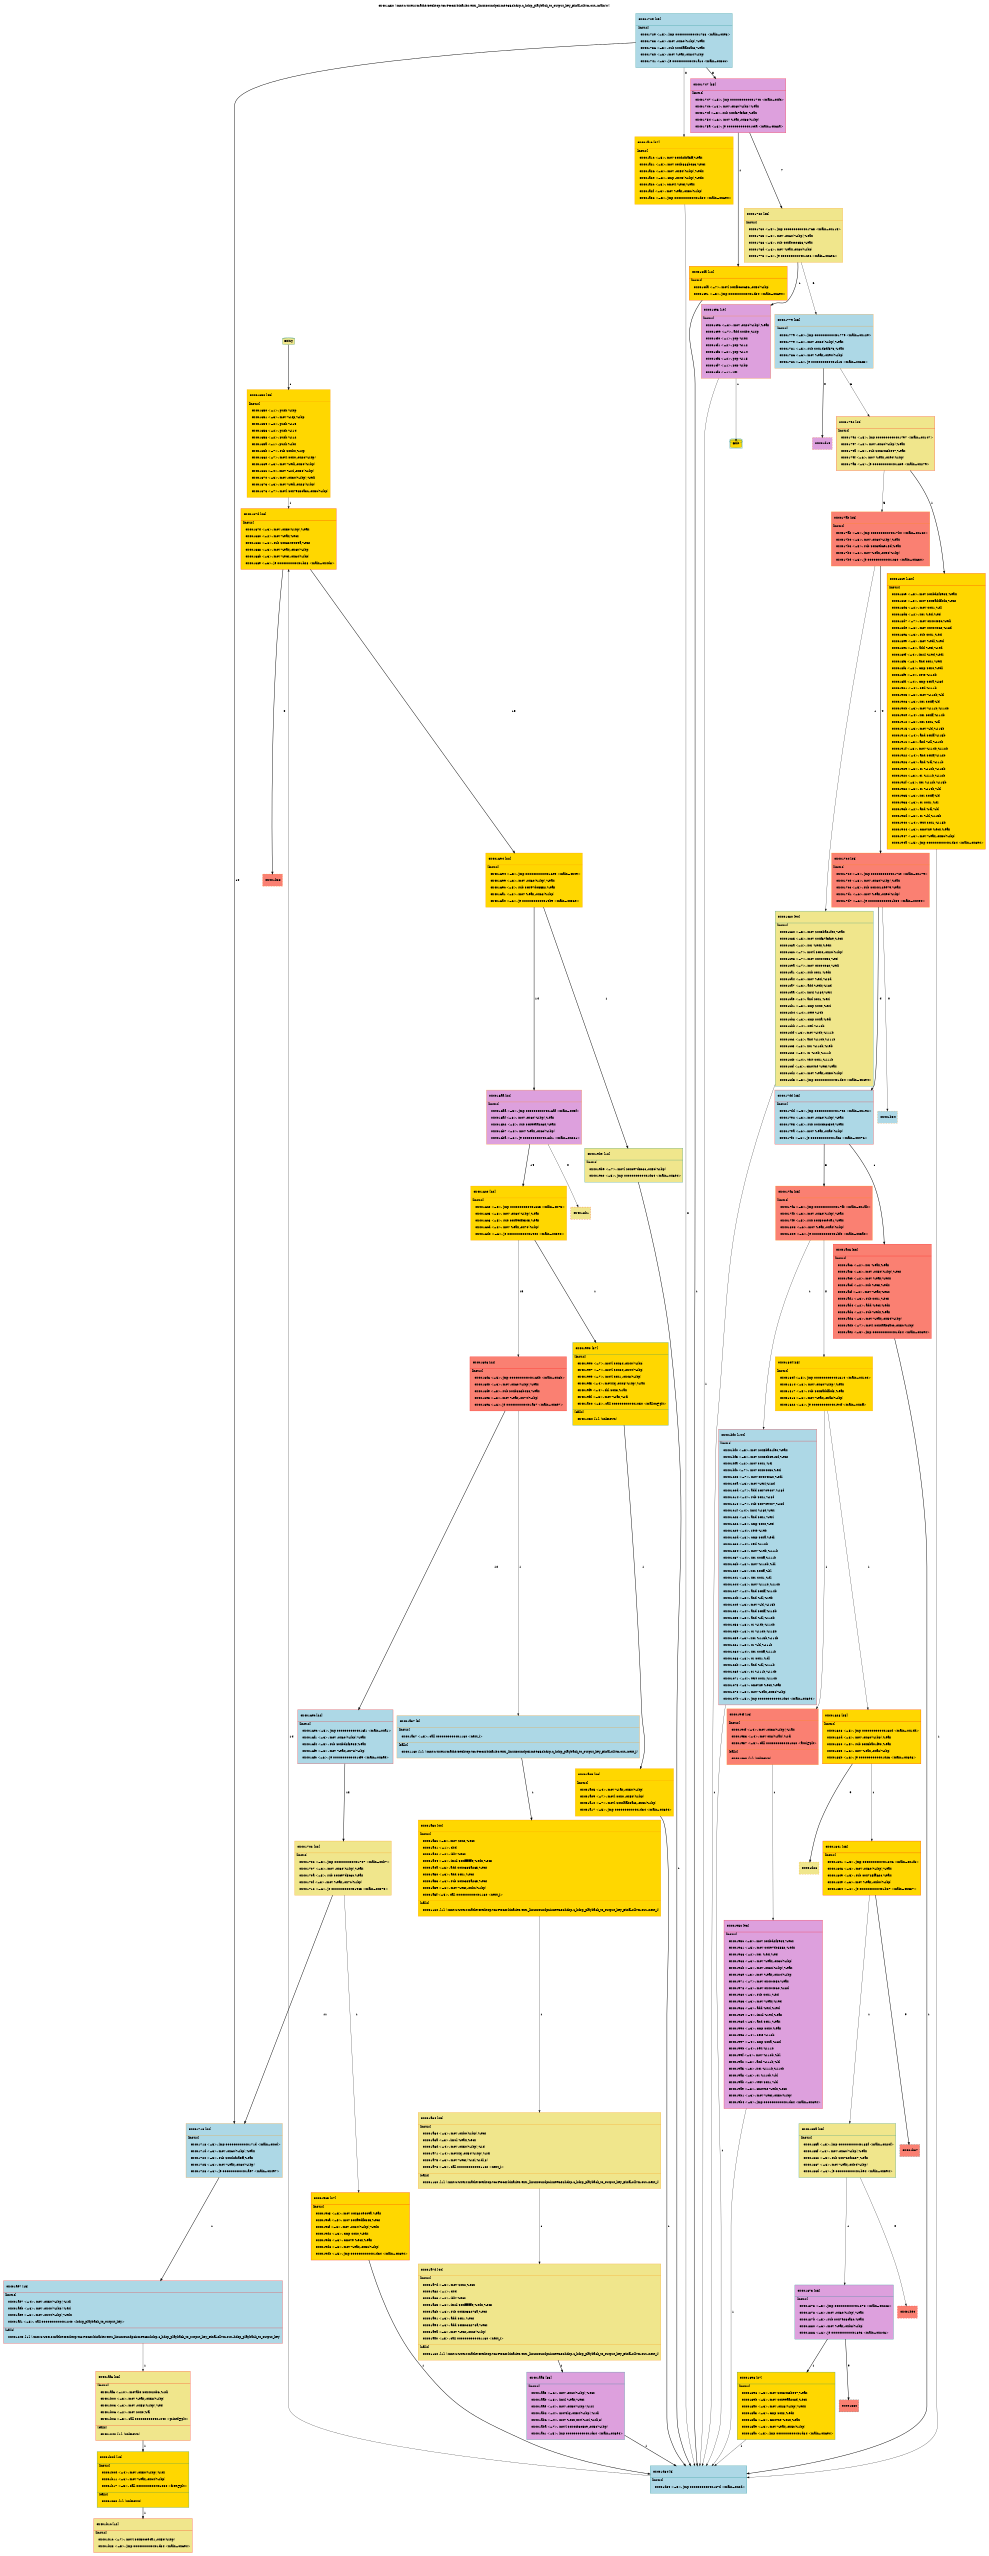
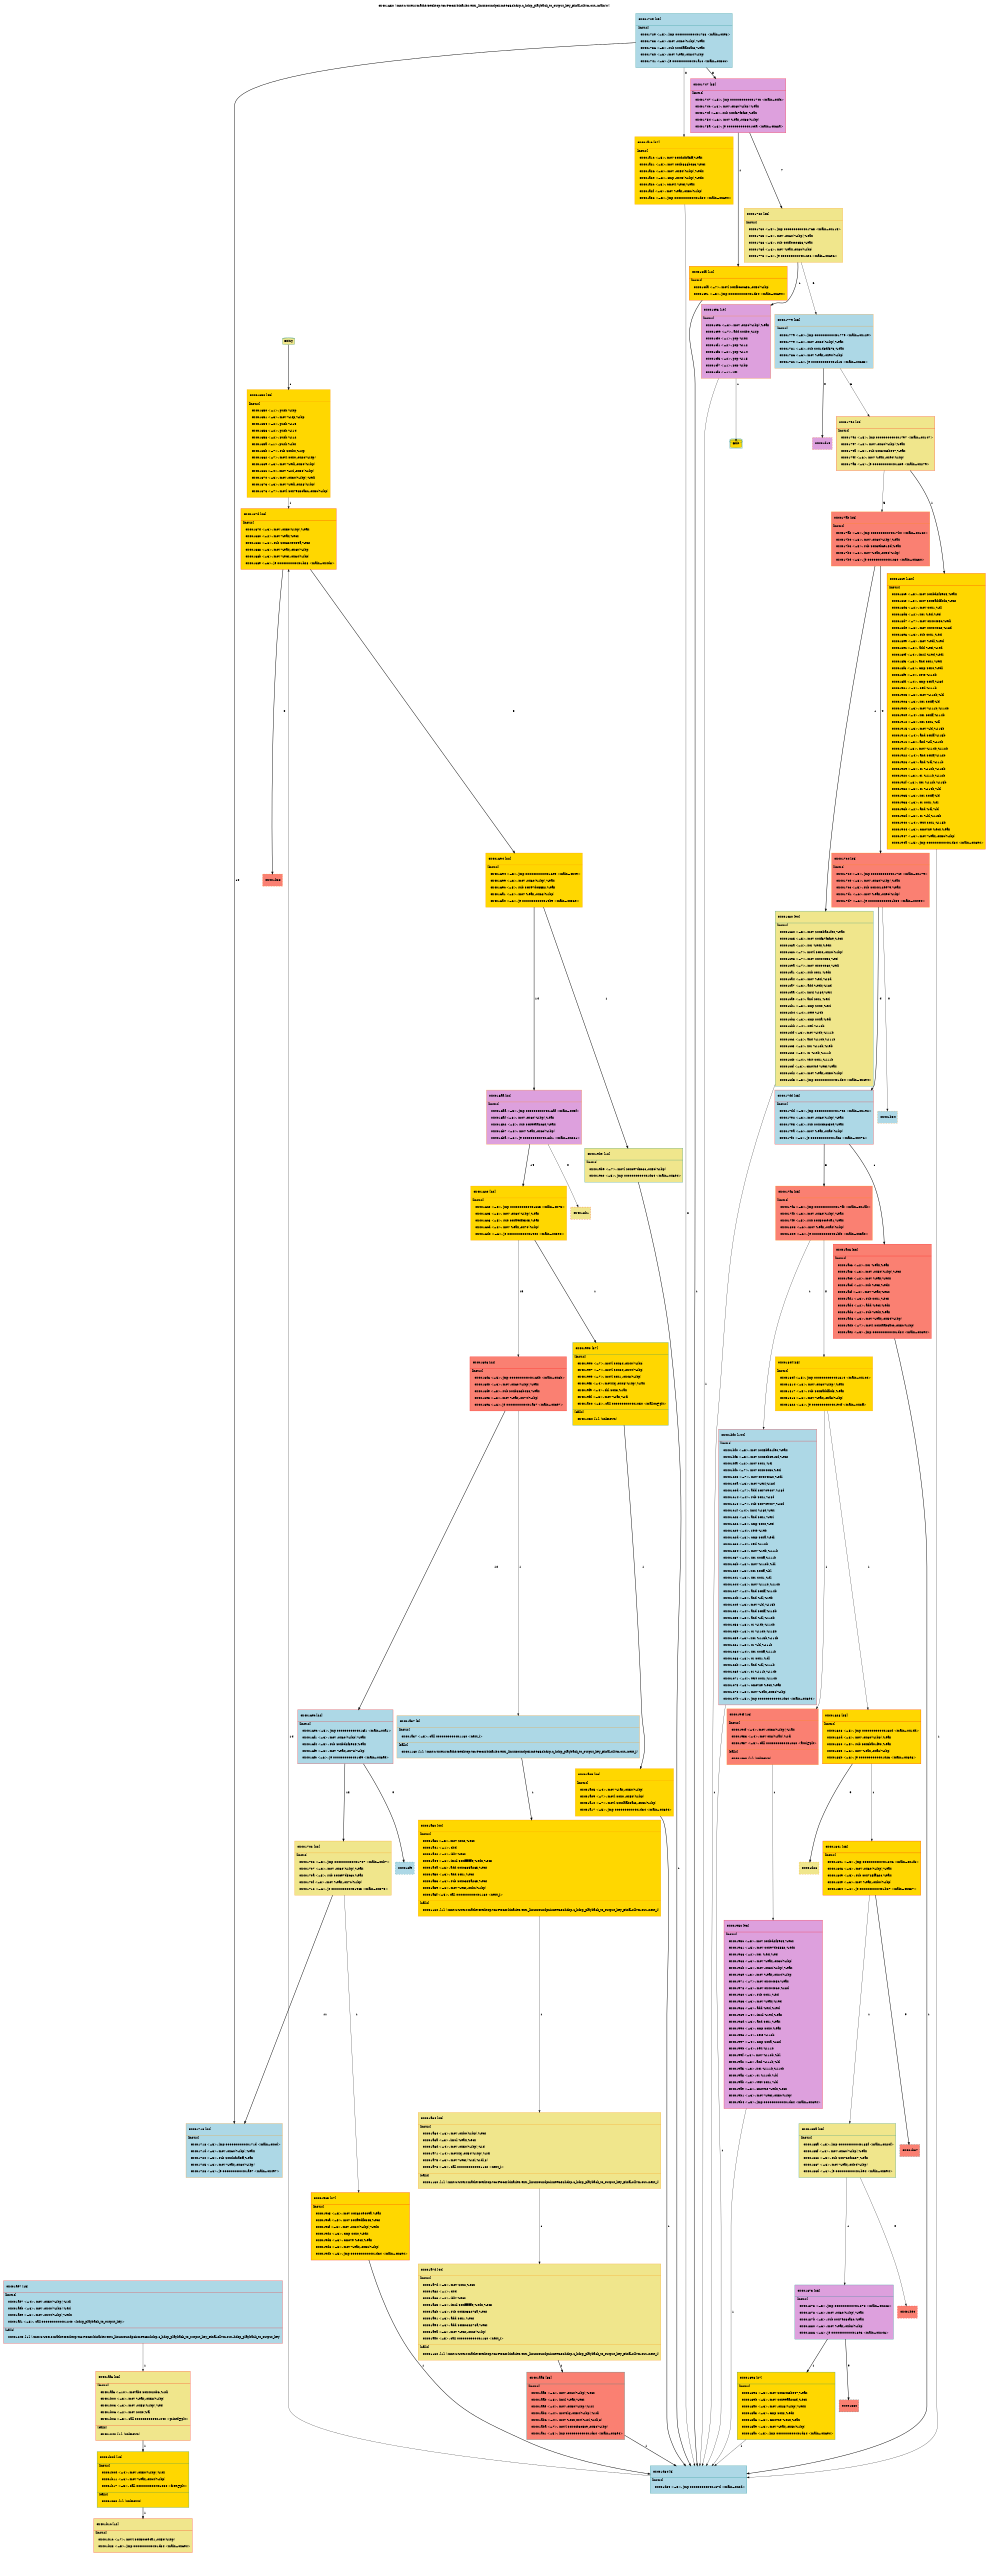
edge "0x40167d [23]" -> "0x401694 [22]": label " 15" -> " 3"
edge "0x4017ab [25]" -> "0x401c80 [90]": style solid -> bold
node "0x401cf9": added
edge "0x401718 [22]" -> "0x401ae7 [15]": removed, label "1"
node "0x401aa5 [33]": fillcolor plum -> salmon
